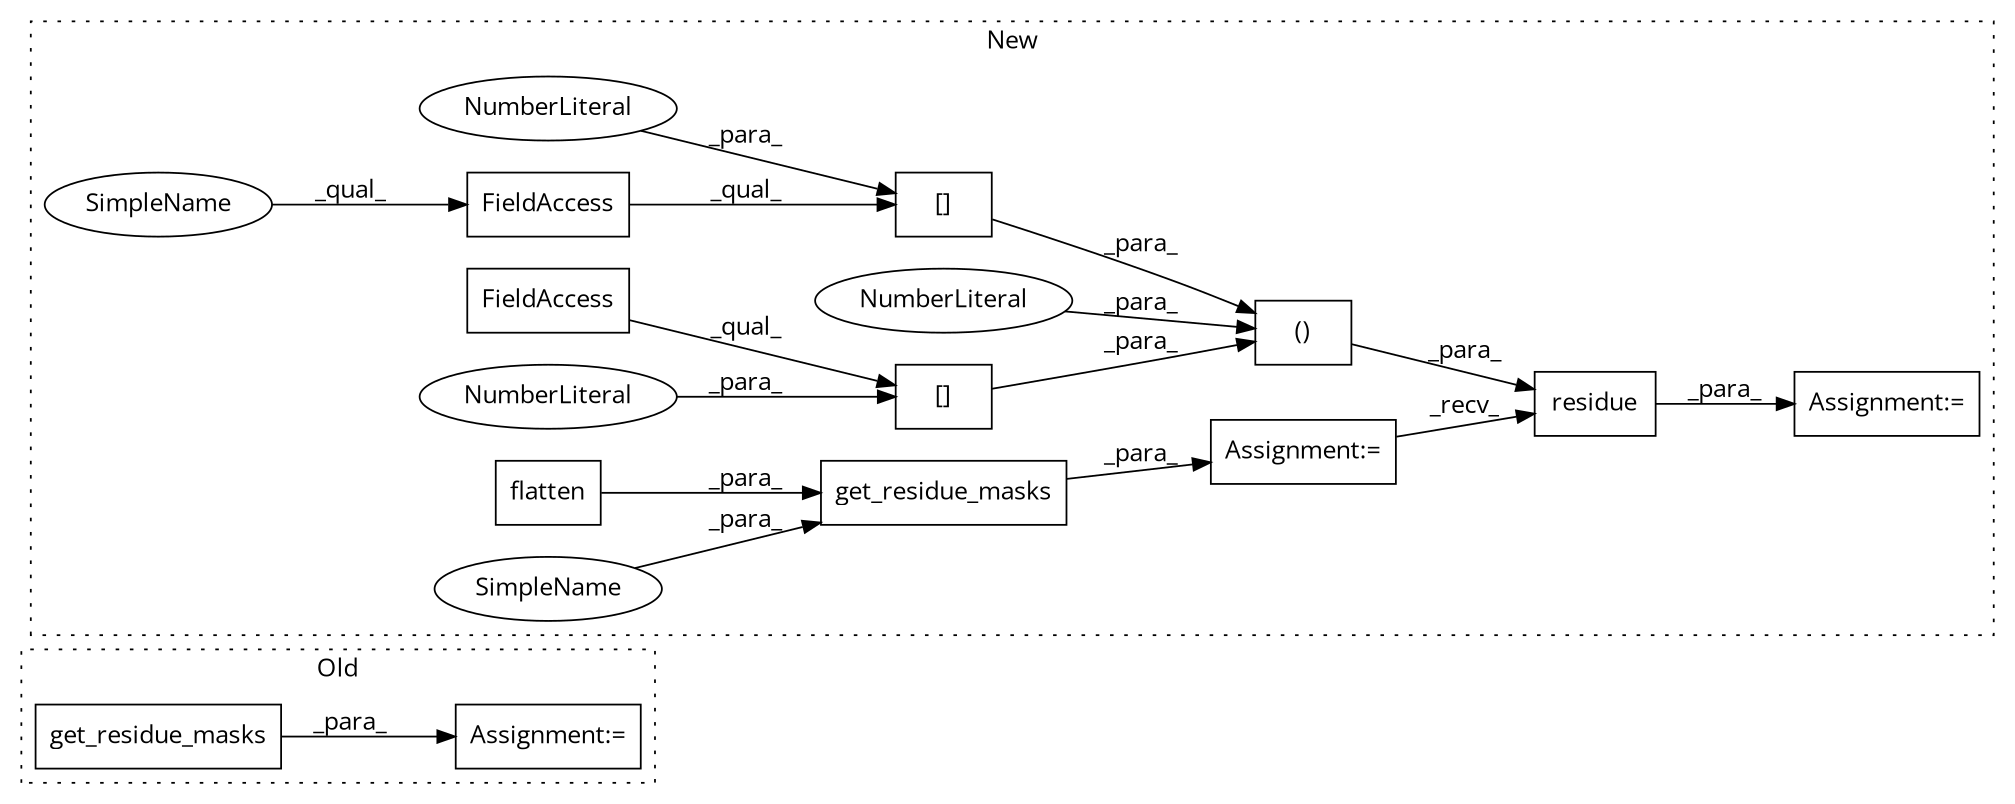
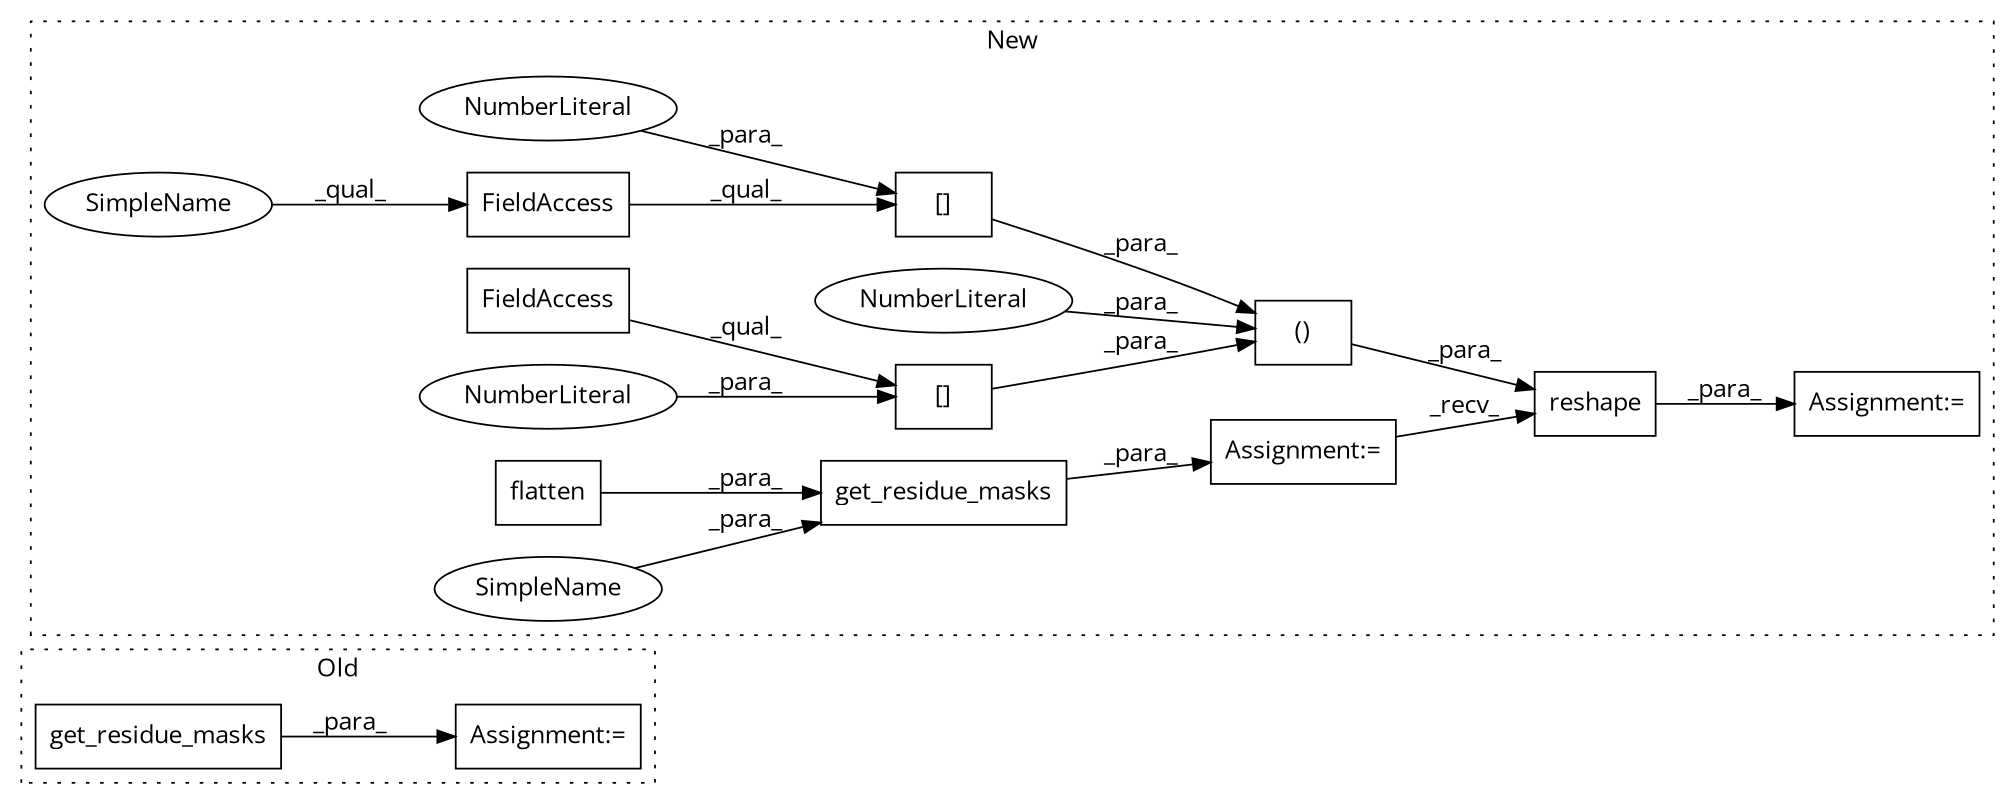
node "residue": label "residue" -> "reshape"
